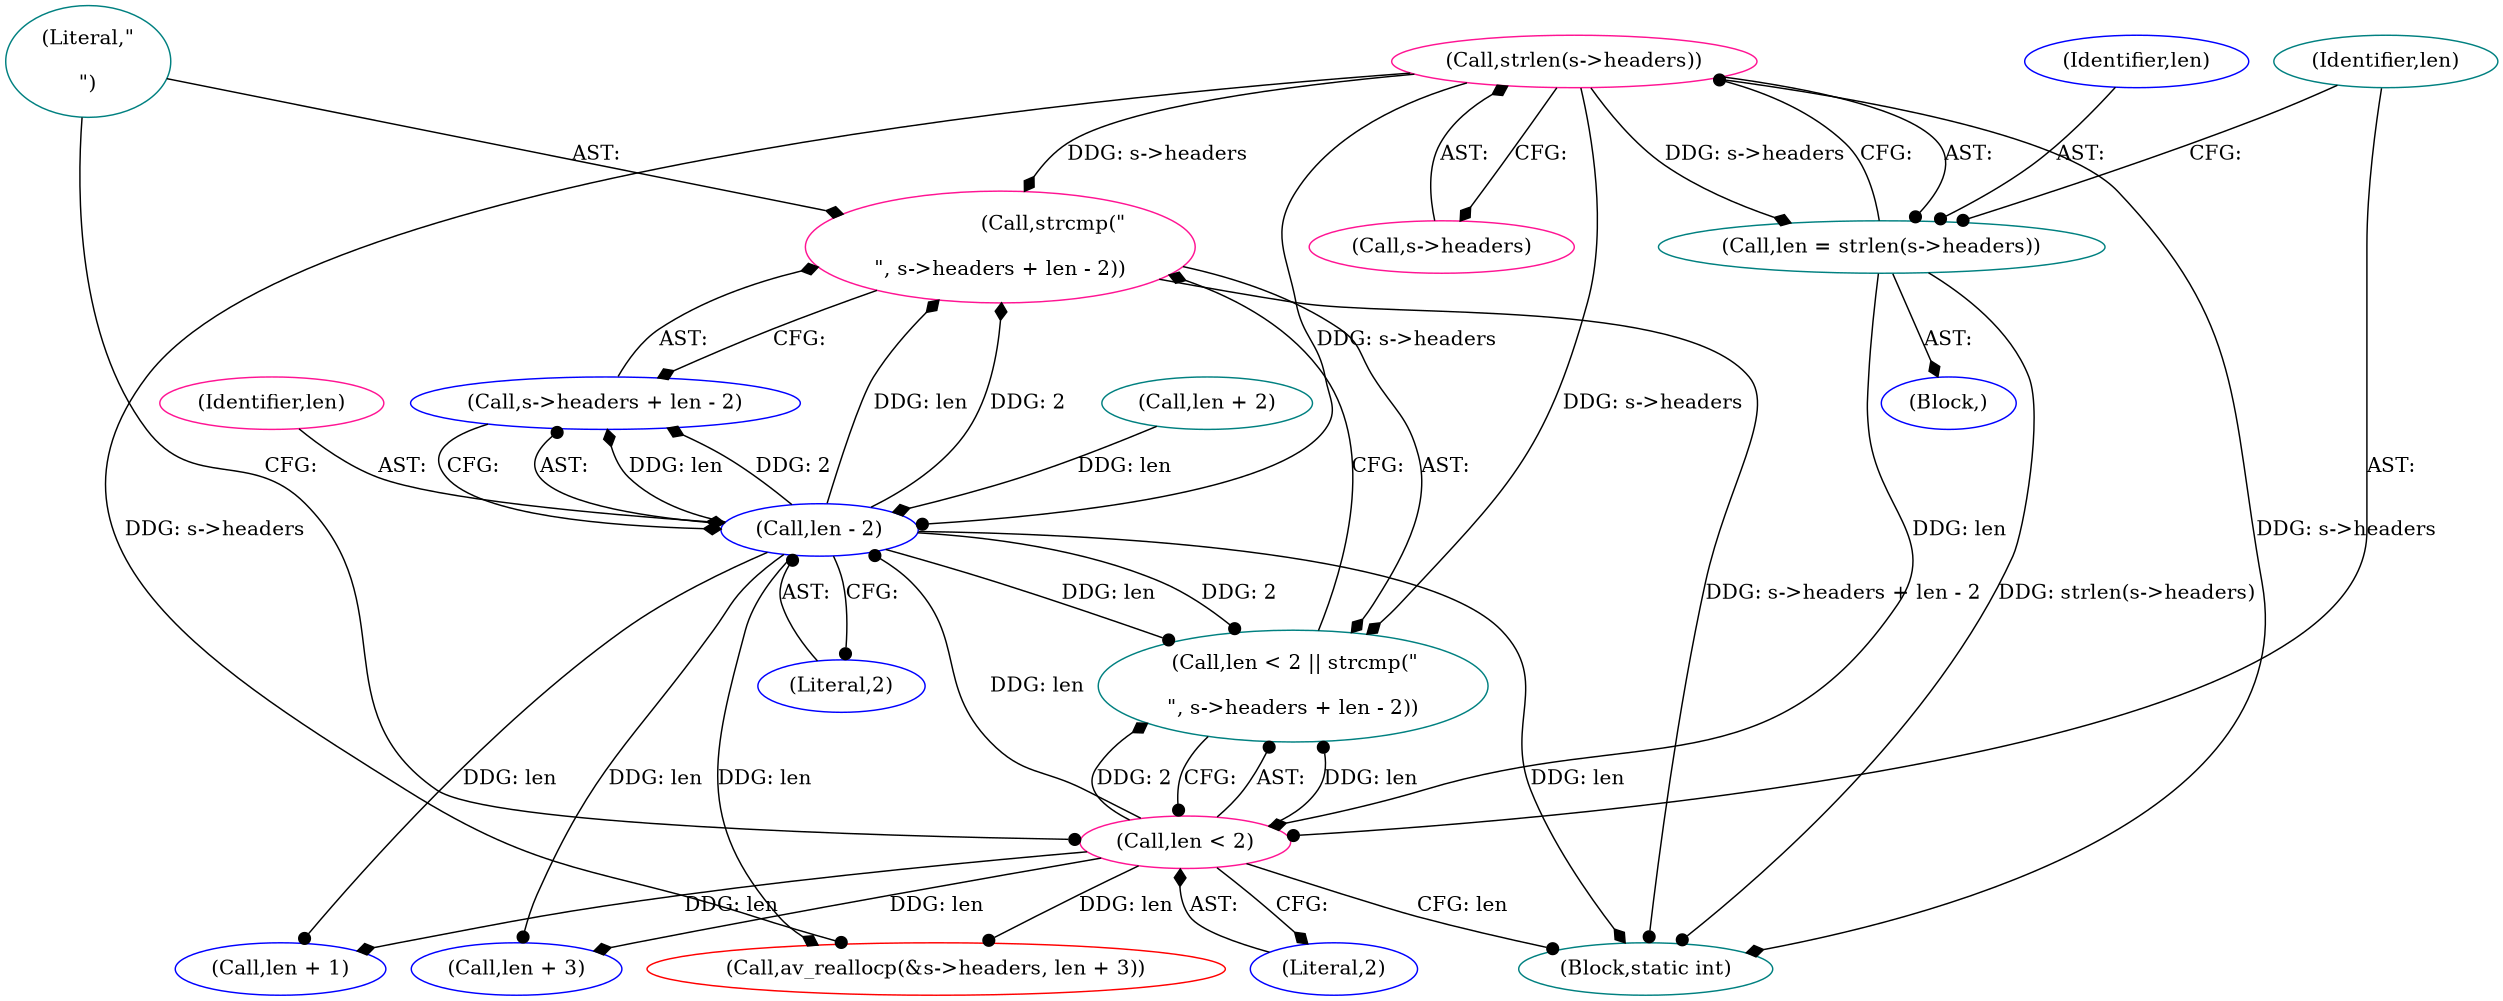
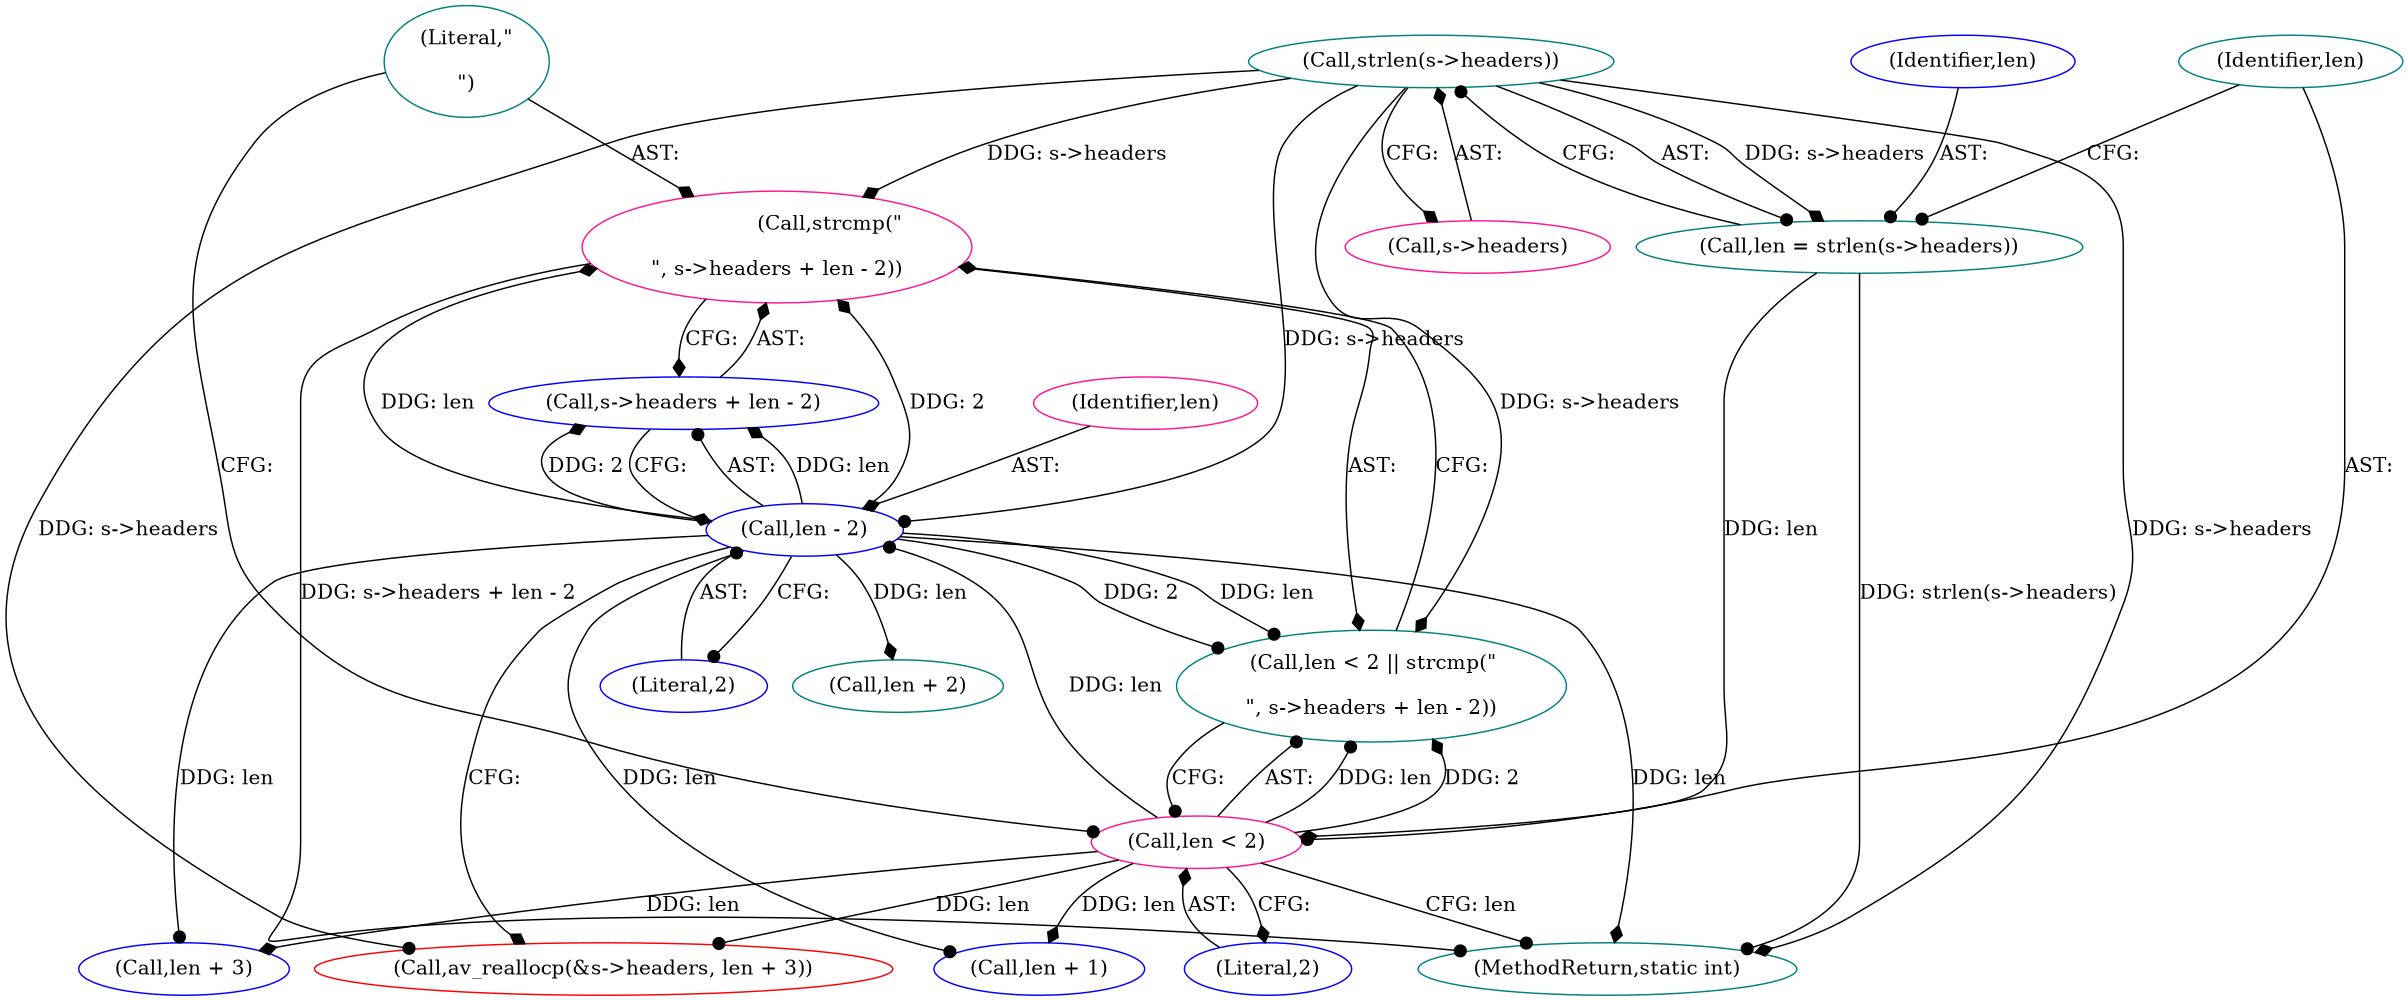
node "(Call,strlen(s->headers))": color deeppink -> teal
node "(Block,)": removed
edge "(Call,len + 2)" -> "(Call,len - 2)": reversed
edge "(Call,len - 2)" -> "(Call,av_reallocp(&s->headers, len + 3))": label "DDG: len" -> "CFG: "
node "(Block,static int)": label "(Block,static int)" -> "(MethodReturn,static int)"
